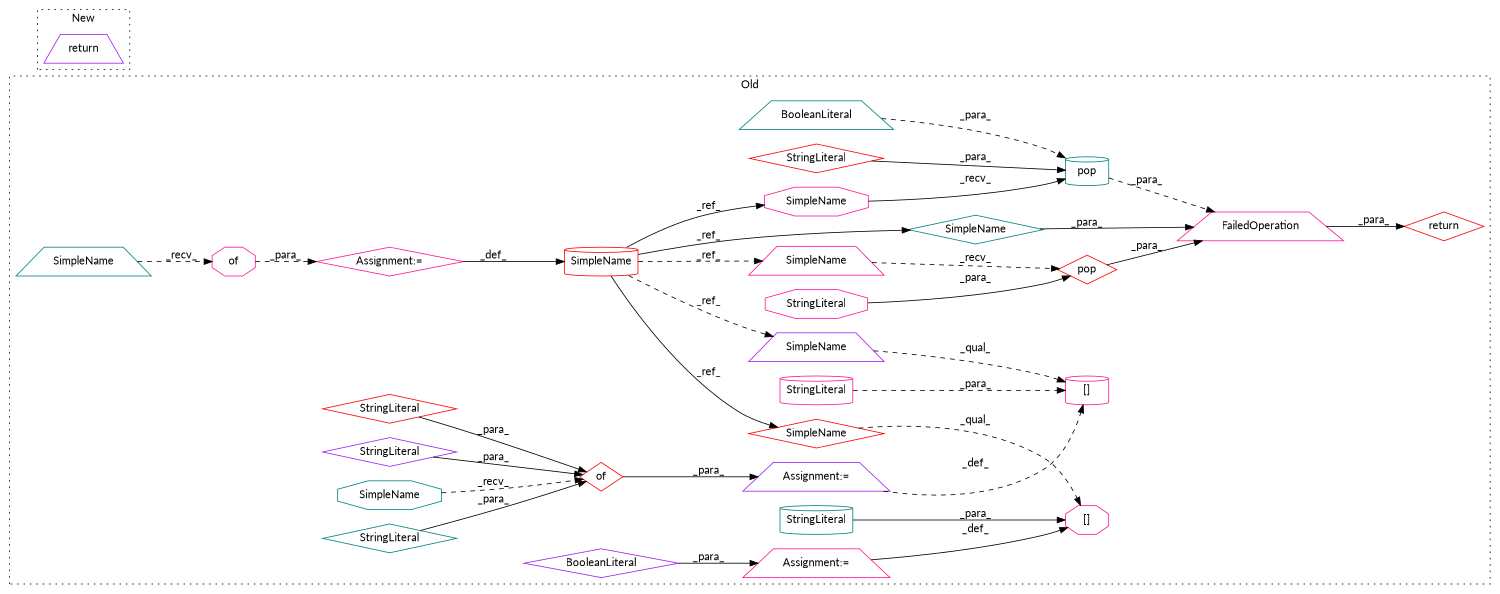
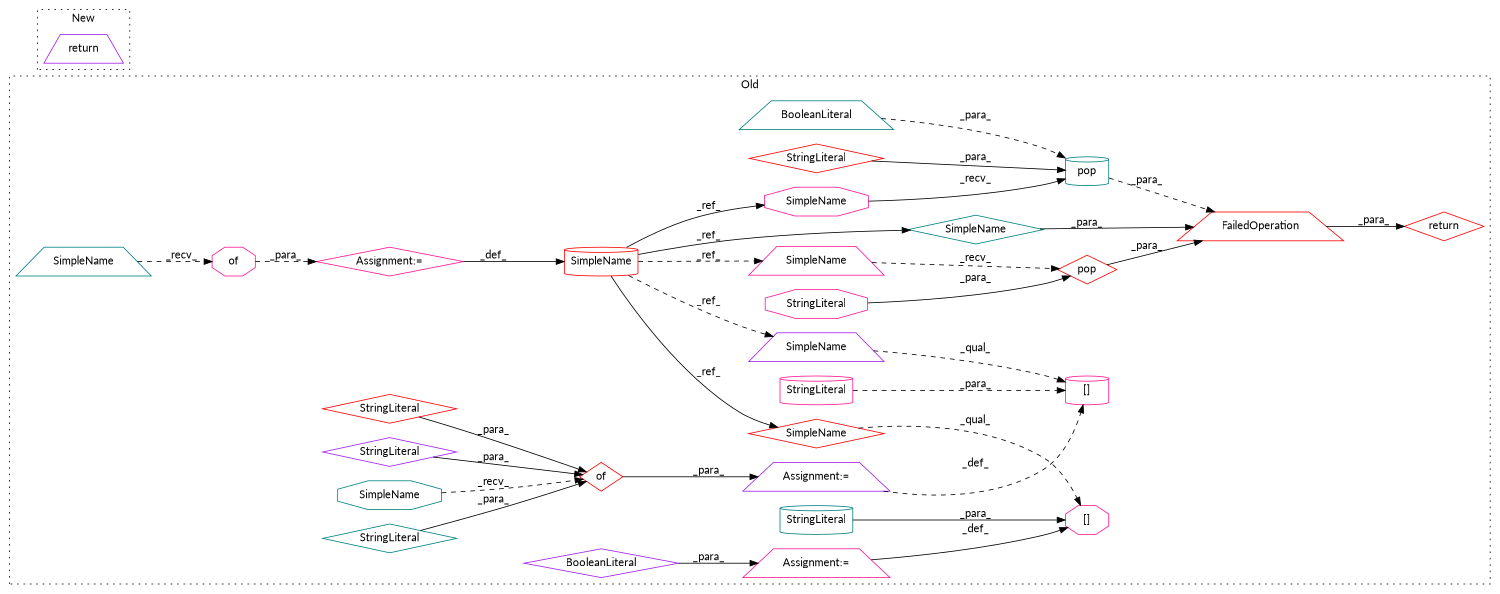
node "FailedOperation": color deeppink -> red
